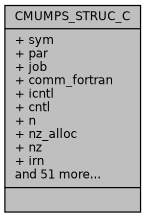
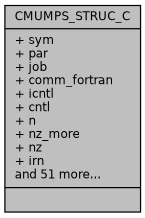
node "CMUMPS_STRUC_C": text "+ nz_alloc" -> "+ nz_more"
